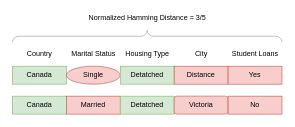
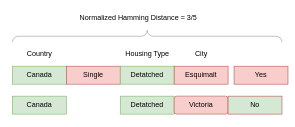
node "Normalized Hamming Distance = 3/5": moved (147, 18) -> (138, 18)
node "Marital Status": removed
node "Student Loans": removed
node "Single": shape ellipse -> rectangle
node "Distance": label "Distance" -> "Esquimalt"
node "Yes": moved (255, 75) -> (261, 75)
node "Married": removed
node "No": fillcolor #f8cecc -> #d5e8d4
